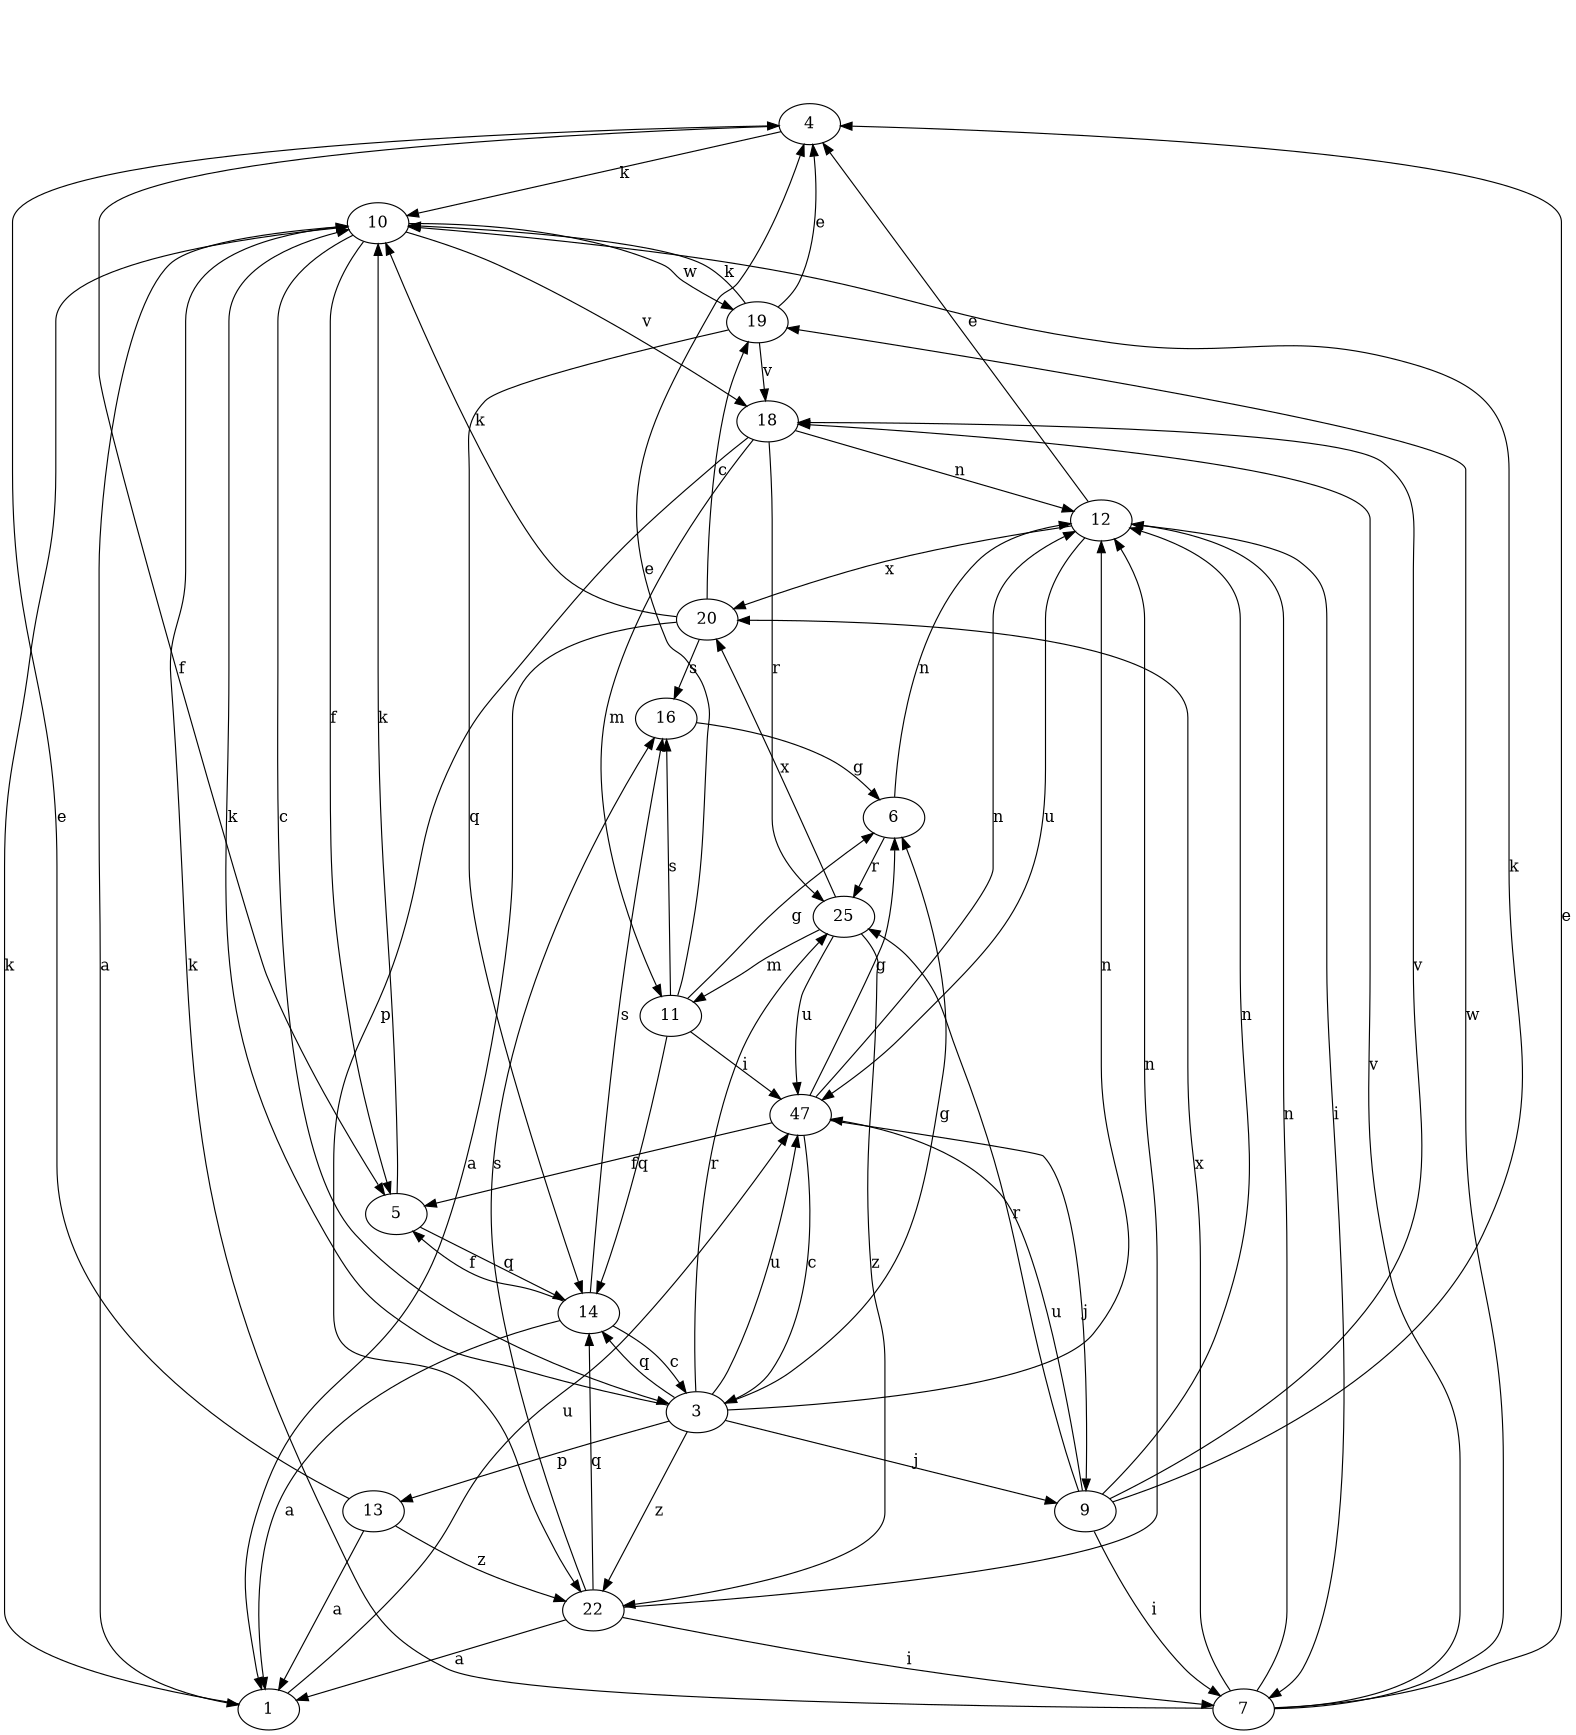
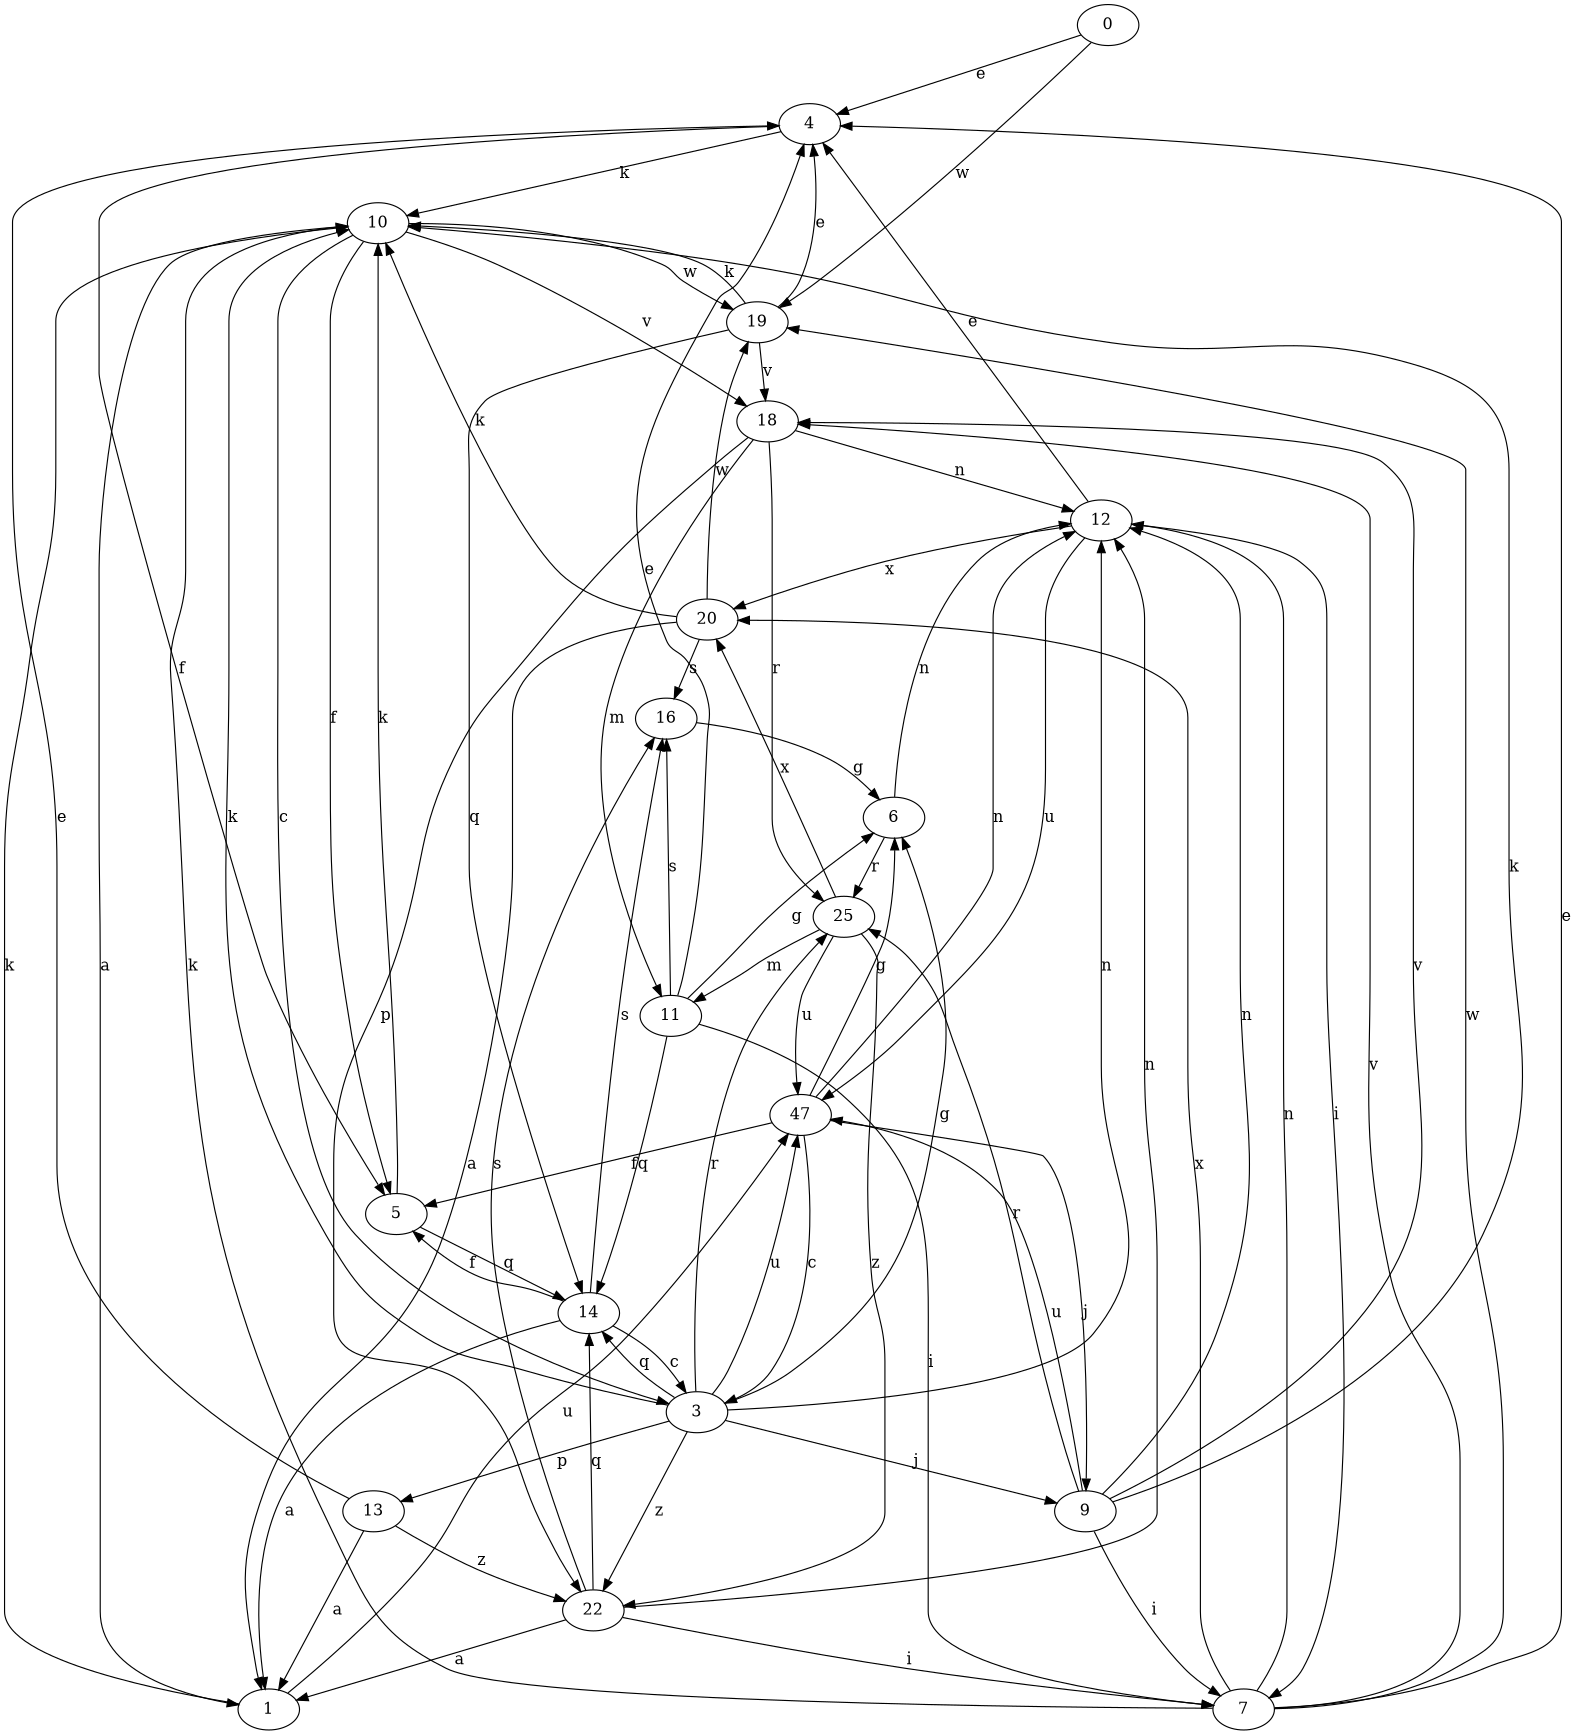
node "0": added
edge "20" -> "19": label "c" -> "w"
edge "11" -> "47": now "11" -> "7"
